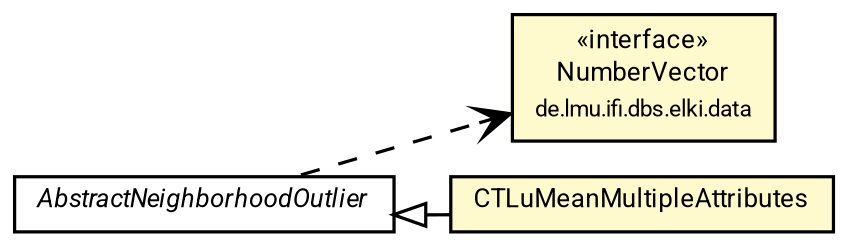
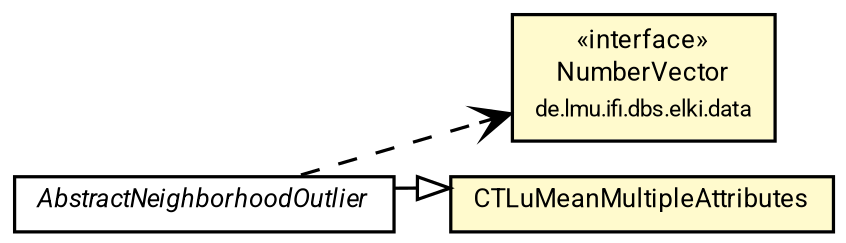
edge "CTLuMeanMultipleAttributes" -> "AbstractNeighborhoodOutlier": reversed
